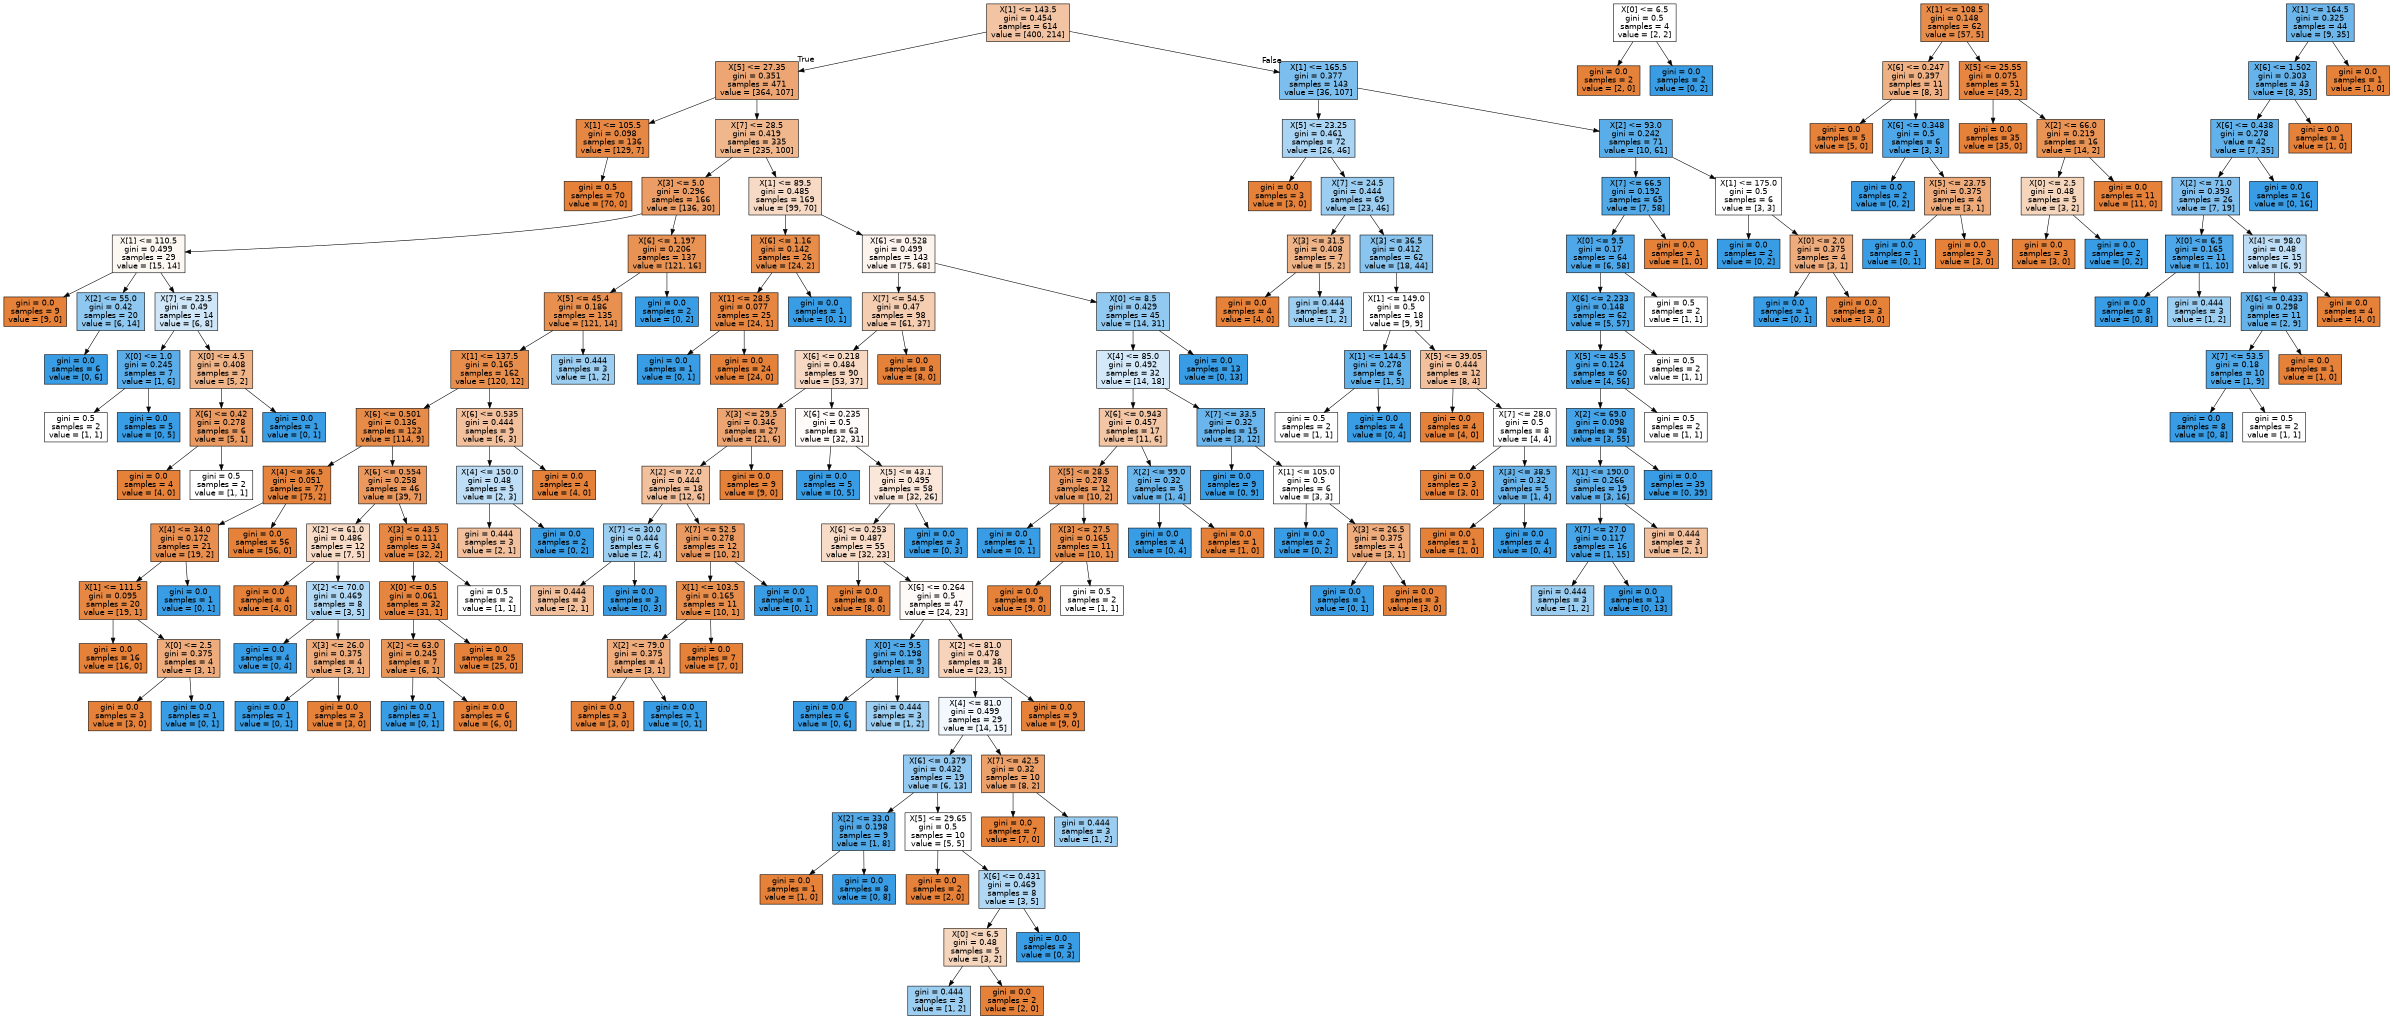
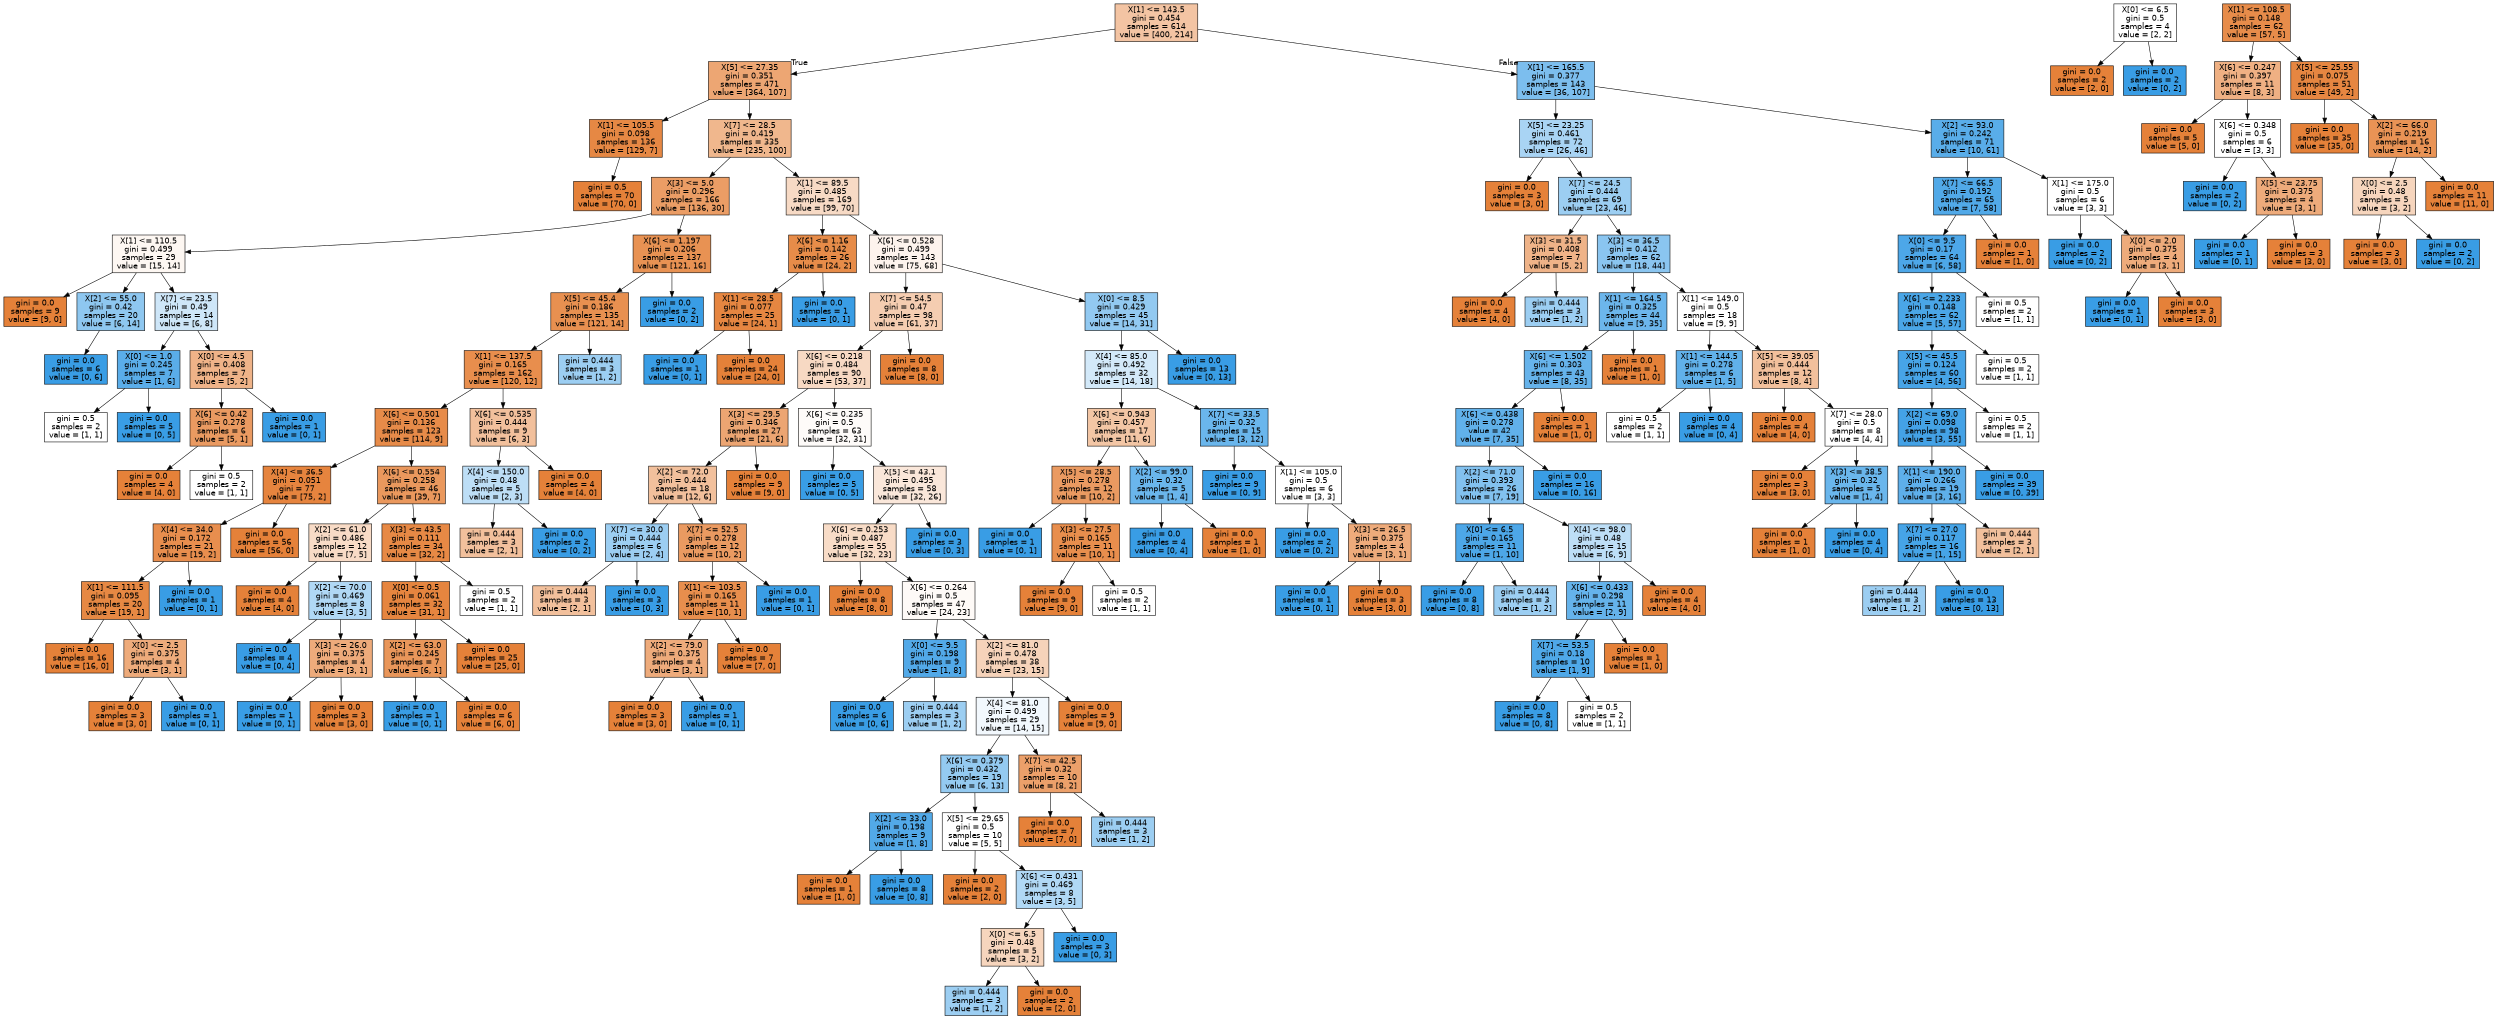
node "X[6] <= 0.348 gini = 0.5 samples = 6 value = [3, 3]": fillcolor #4da7e8 -> #ffffff
edge "X[3] <= 36.5 gini = 0.412 samples = 62 value = [18, 44]" -> "X[1] <= 164.5 gini = 0.325 samples = 44 value = [9, 35]": added
node "X[4] <= 36.5 gini = 0.051 samples = 77 value = [75, 2]": label "X[4] <= 36.5 gini = 0.051 samples = 77 value = [75, 2]" -> "X[4] <= 36.5 gini = 0.051 gini = 77 value = [75, 2]"
